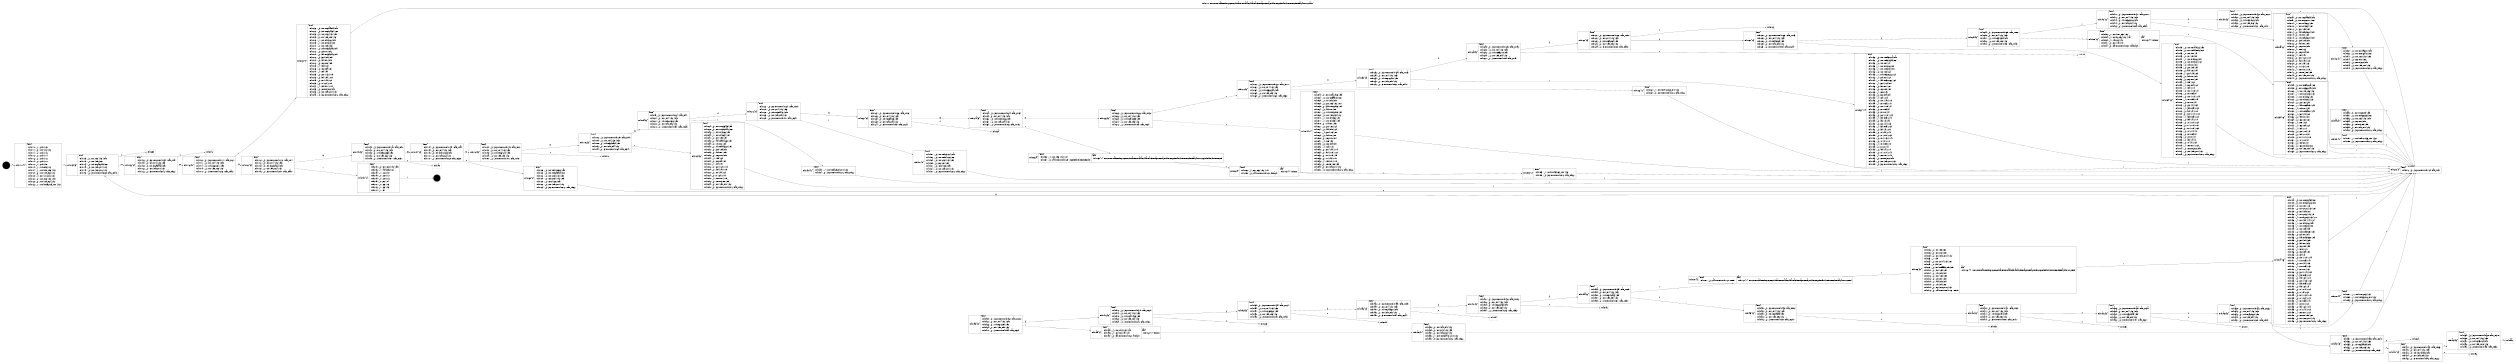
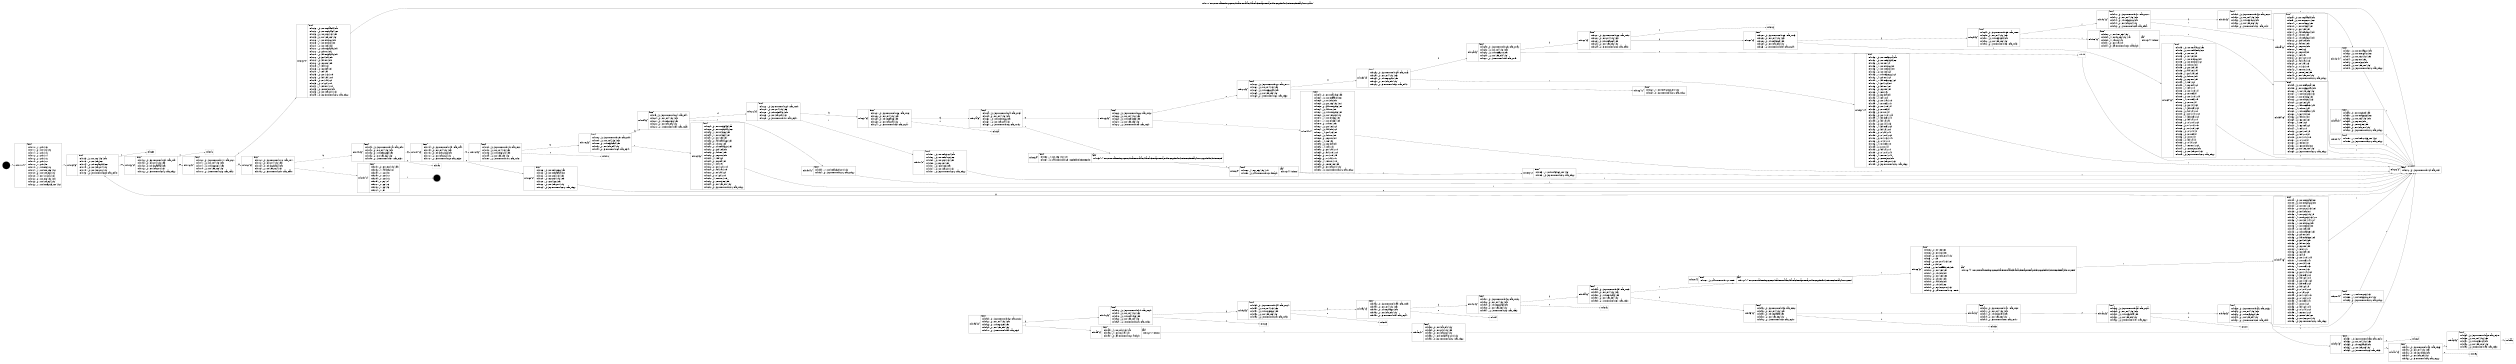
edge "0x401c62 [12]" -> "0x402276 [5]": now "0x401f0f" -> "0x402276 [5]"
node "0x401ee1": removed
